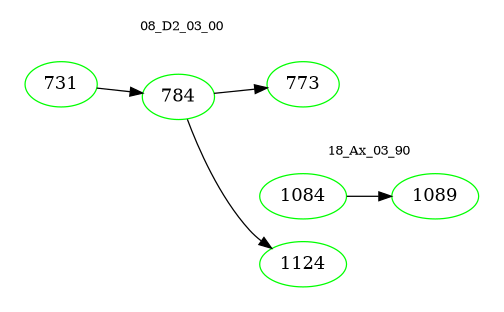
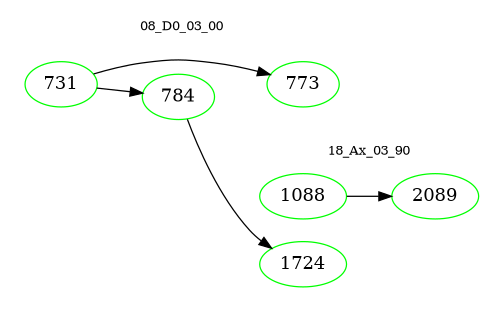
cluster "08_D2_03_00": label "08_D2_03_00" -> "08_D0_03_00"
edge "784" -> "773": now "731" -> "773"
node "1084": label "1084" -> "1088"
node "1089": label "1089" -> "2089"
node "1124": label "1124" -> "1724"
